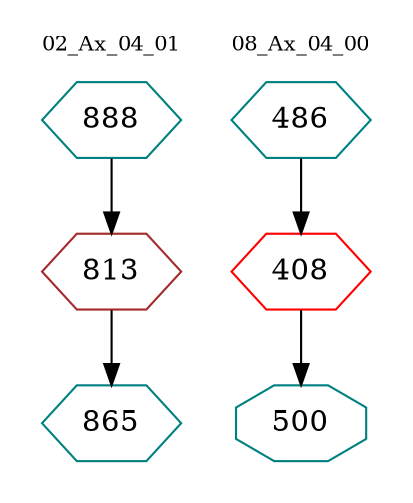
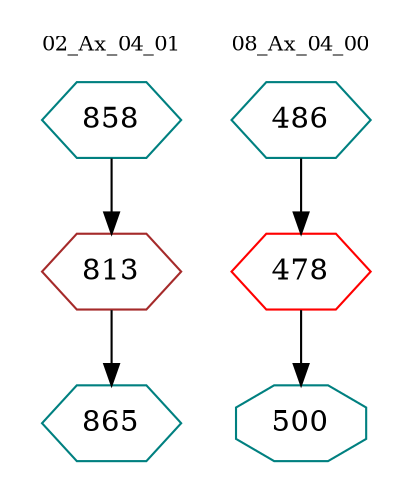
node "888": label "888" -> "858"
node "408": label "408" -> "478"
